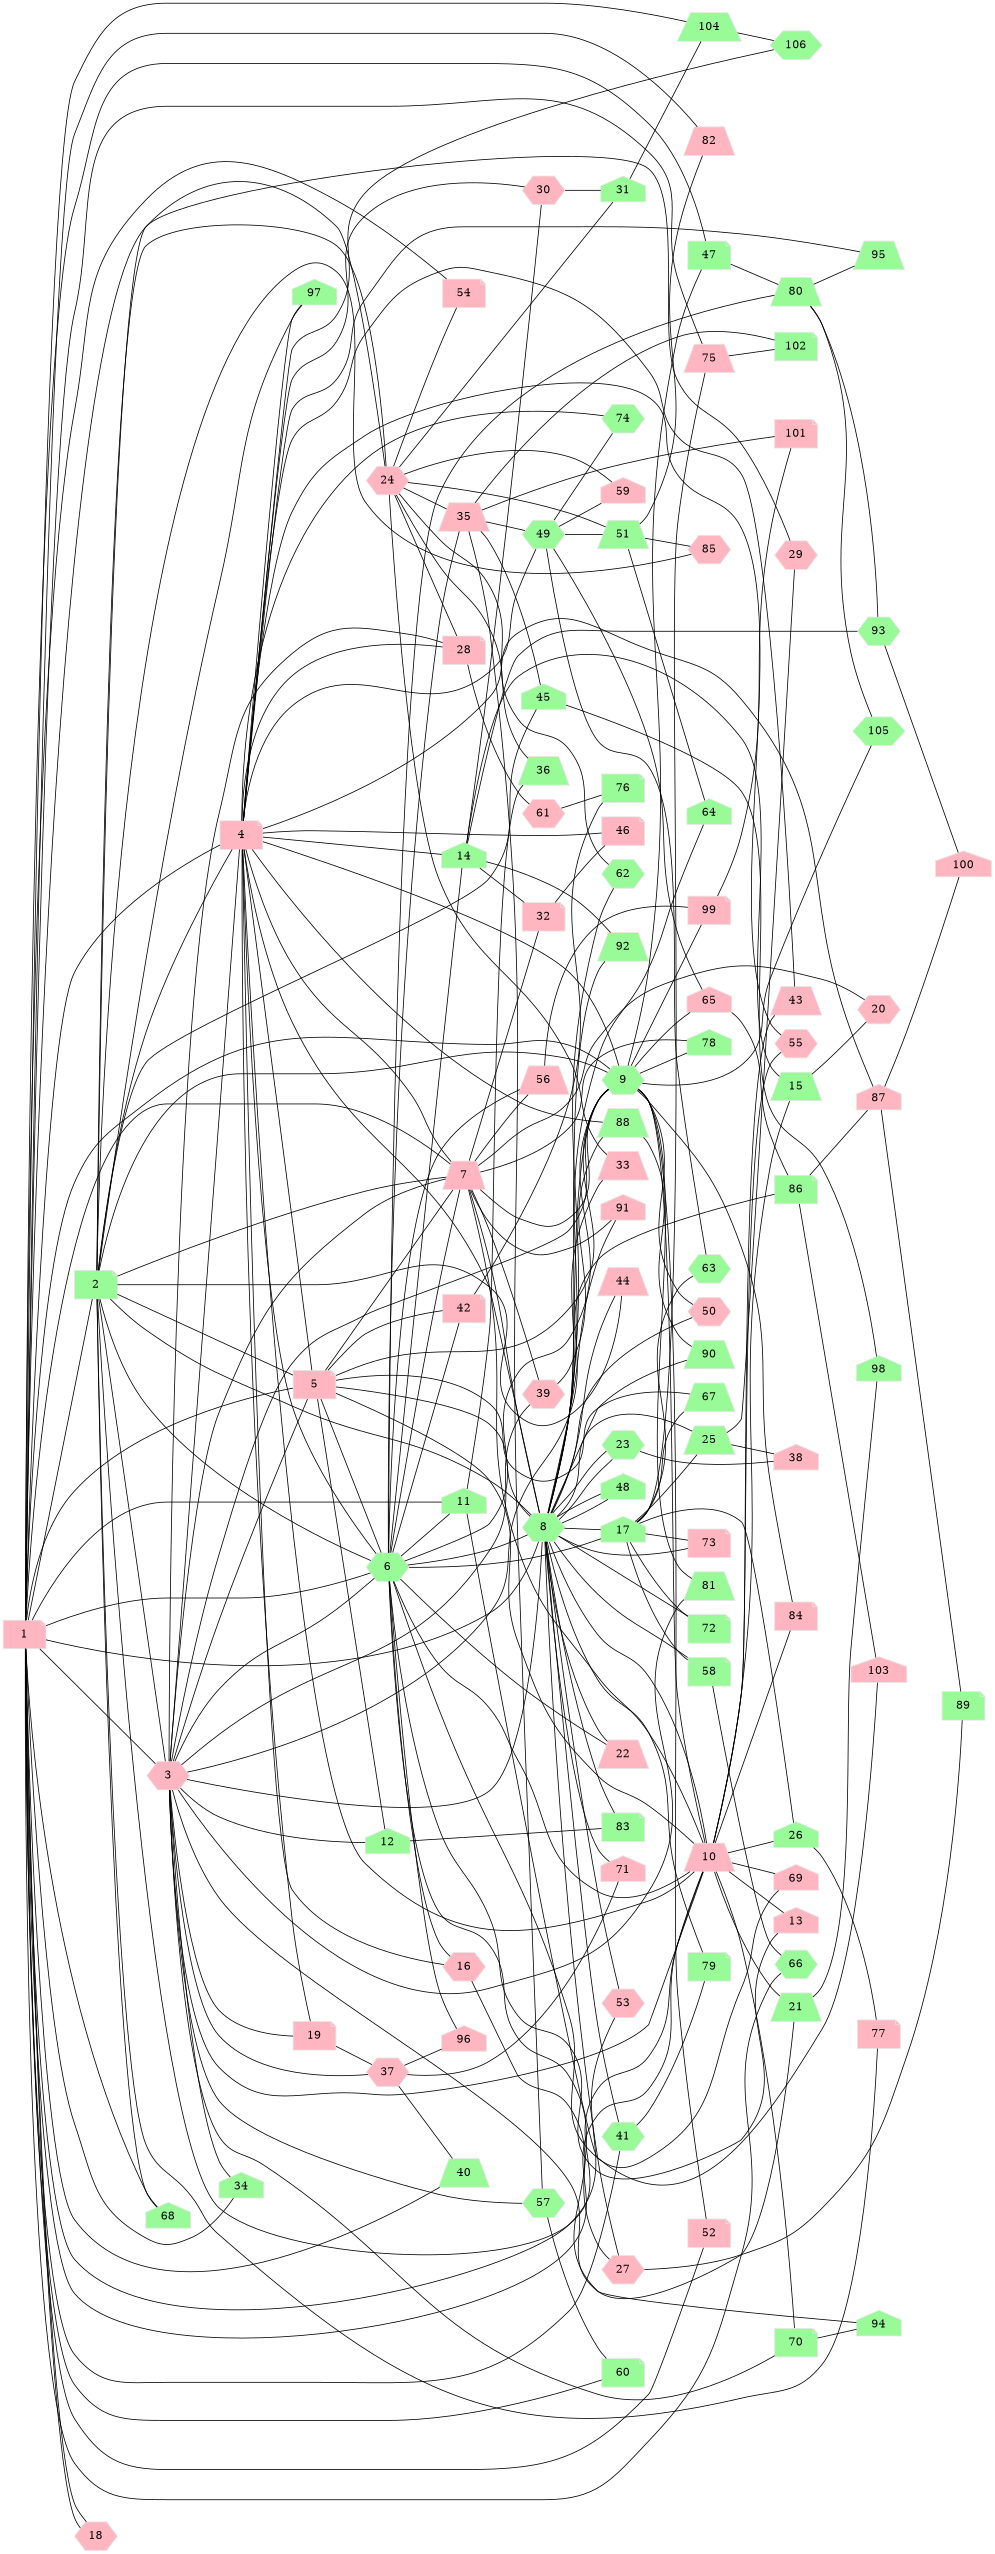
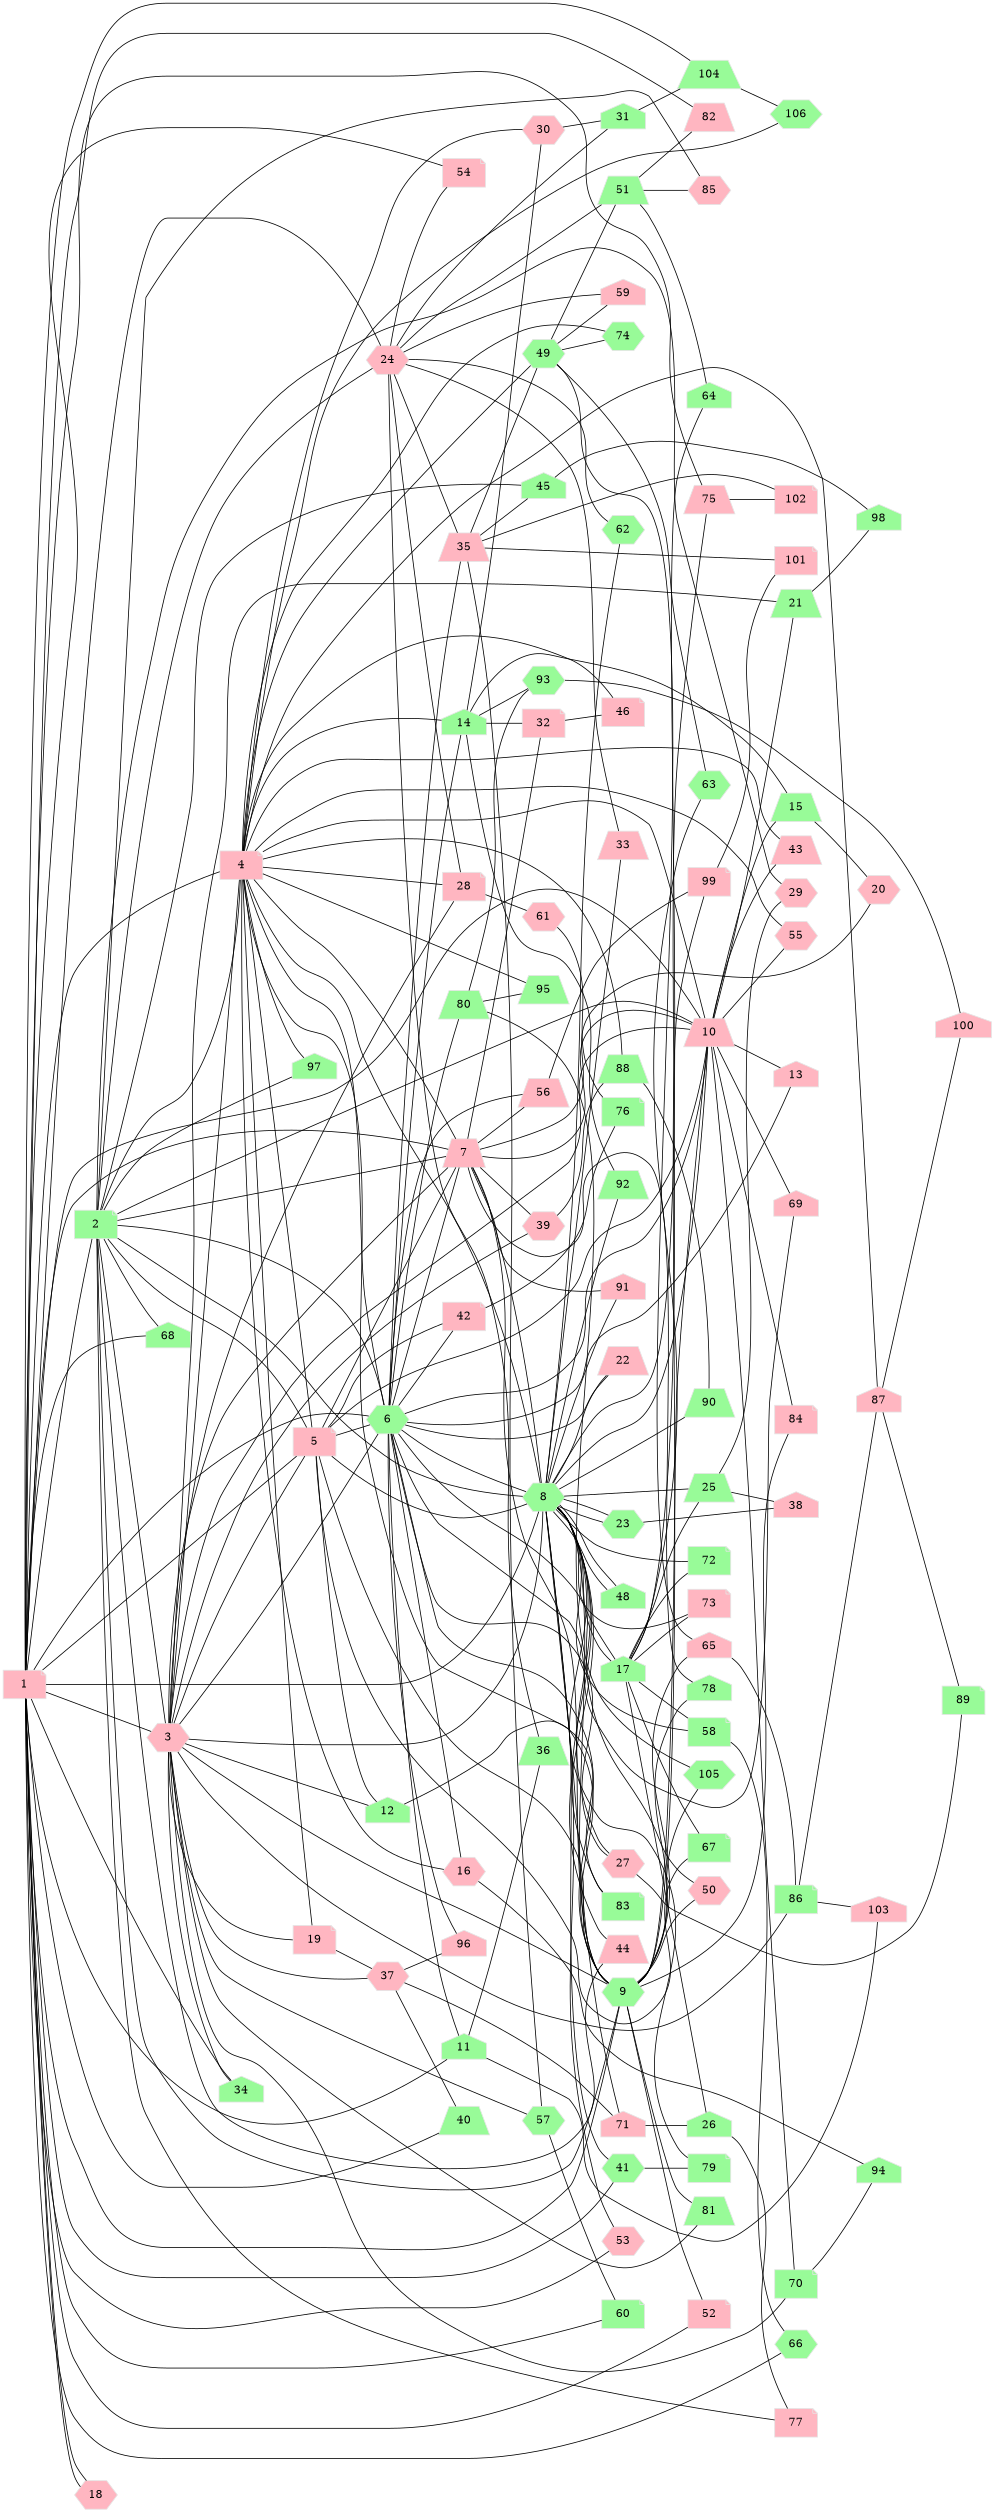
node "47": removed
node "102": fillcolor palegreen -> lightpink
node "67": shape trapezium -> note
edge "26" -- "10": now "26" -- "71"
